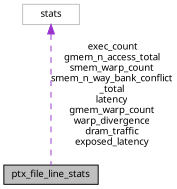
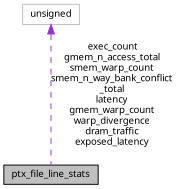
node "stats": label "stats" -> "unsigned"
